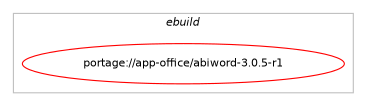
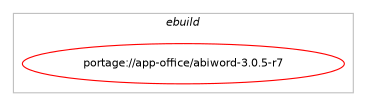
node "portage://app-office/abiword-3.0.5-r1": label "portage://app-office/abiword-3.0.5-r1" -> "portage://app-office/abiword-3.0.5-r7"
